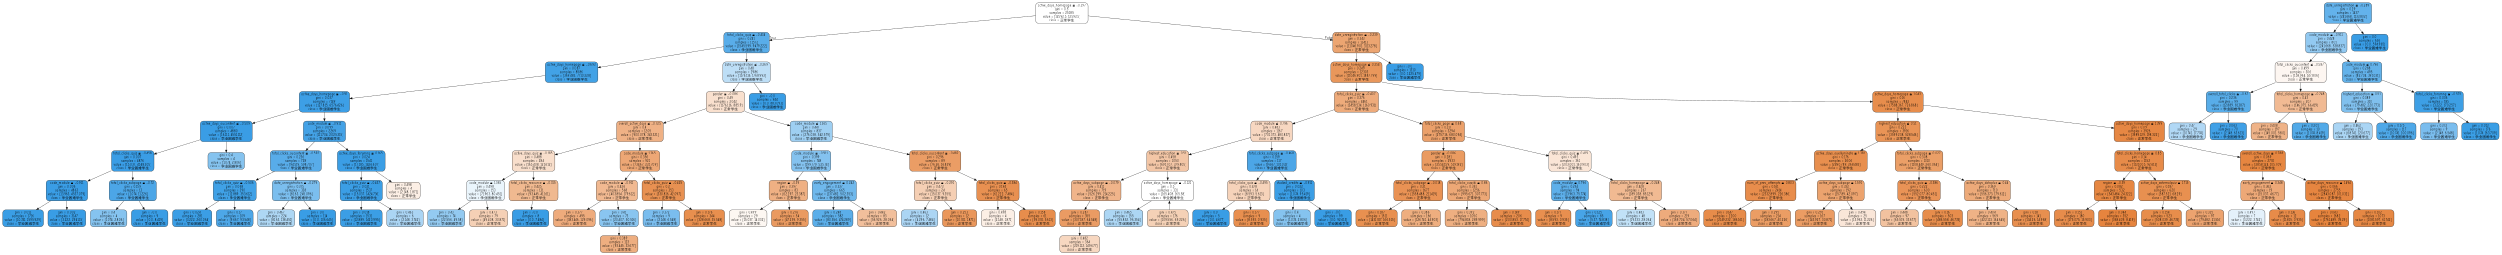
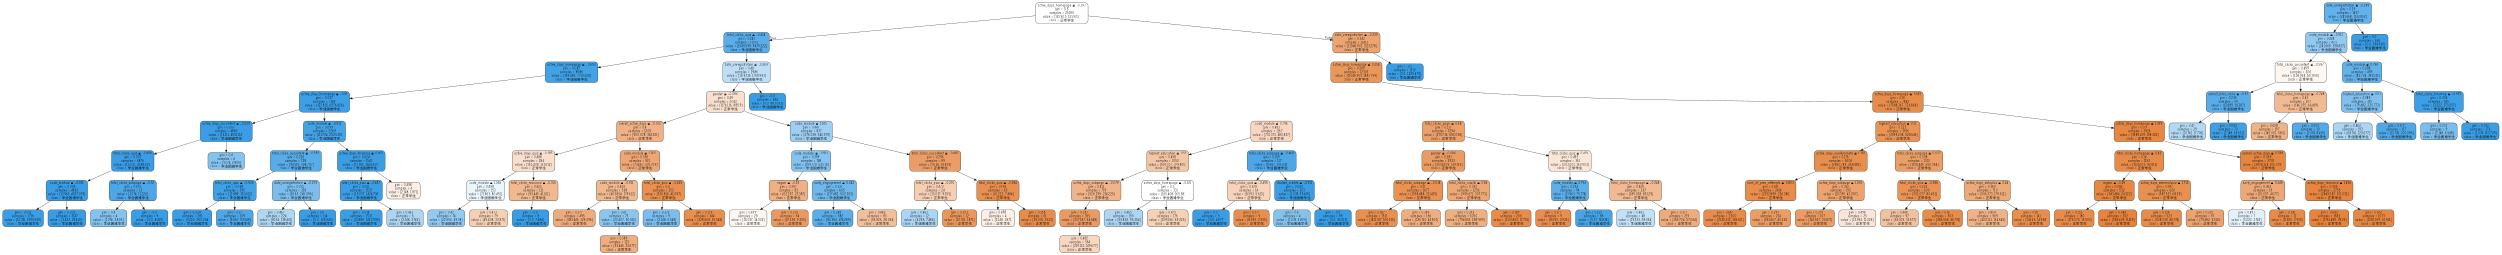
node "total_clicks_quiz ≤ -0.407": removed
edge "gini = 0.475" -> "active_days_homepage ≤ -0.121": reversed
